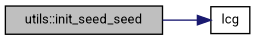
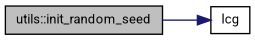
node "utils::init_seed_seed": label "utils::init_seed_seed" -> "utils::init_random_seed"
